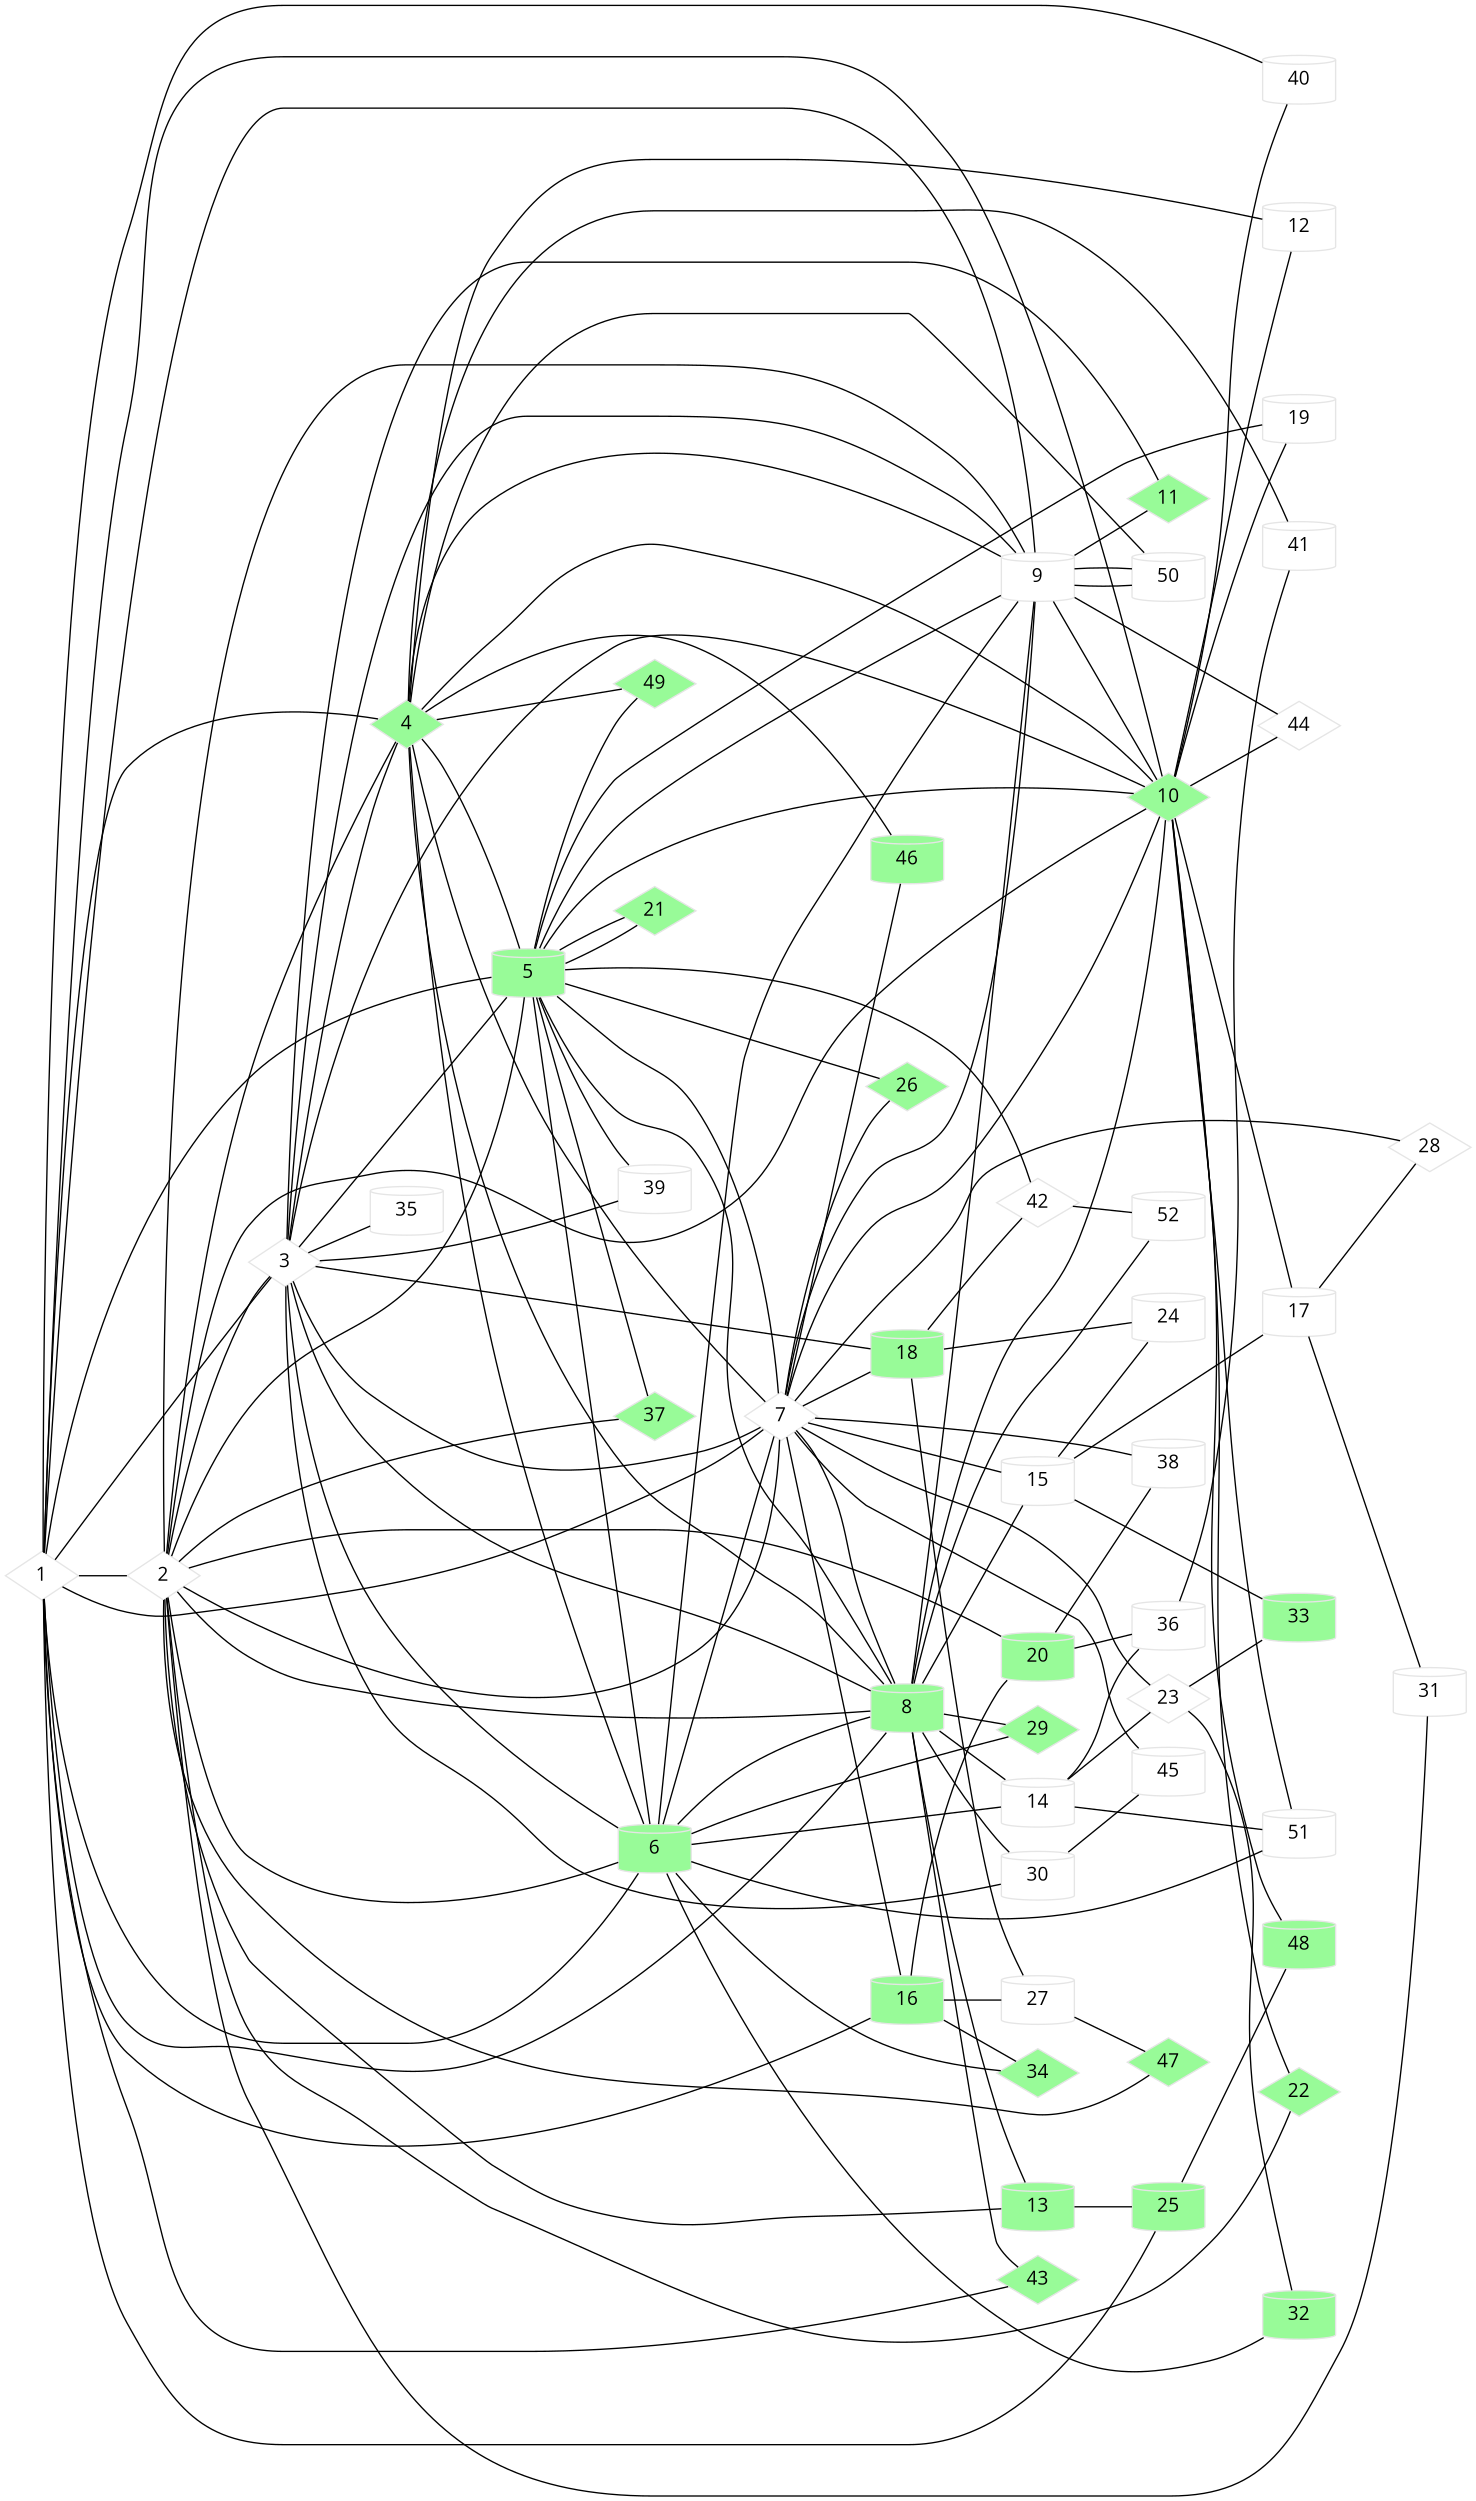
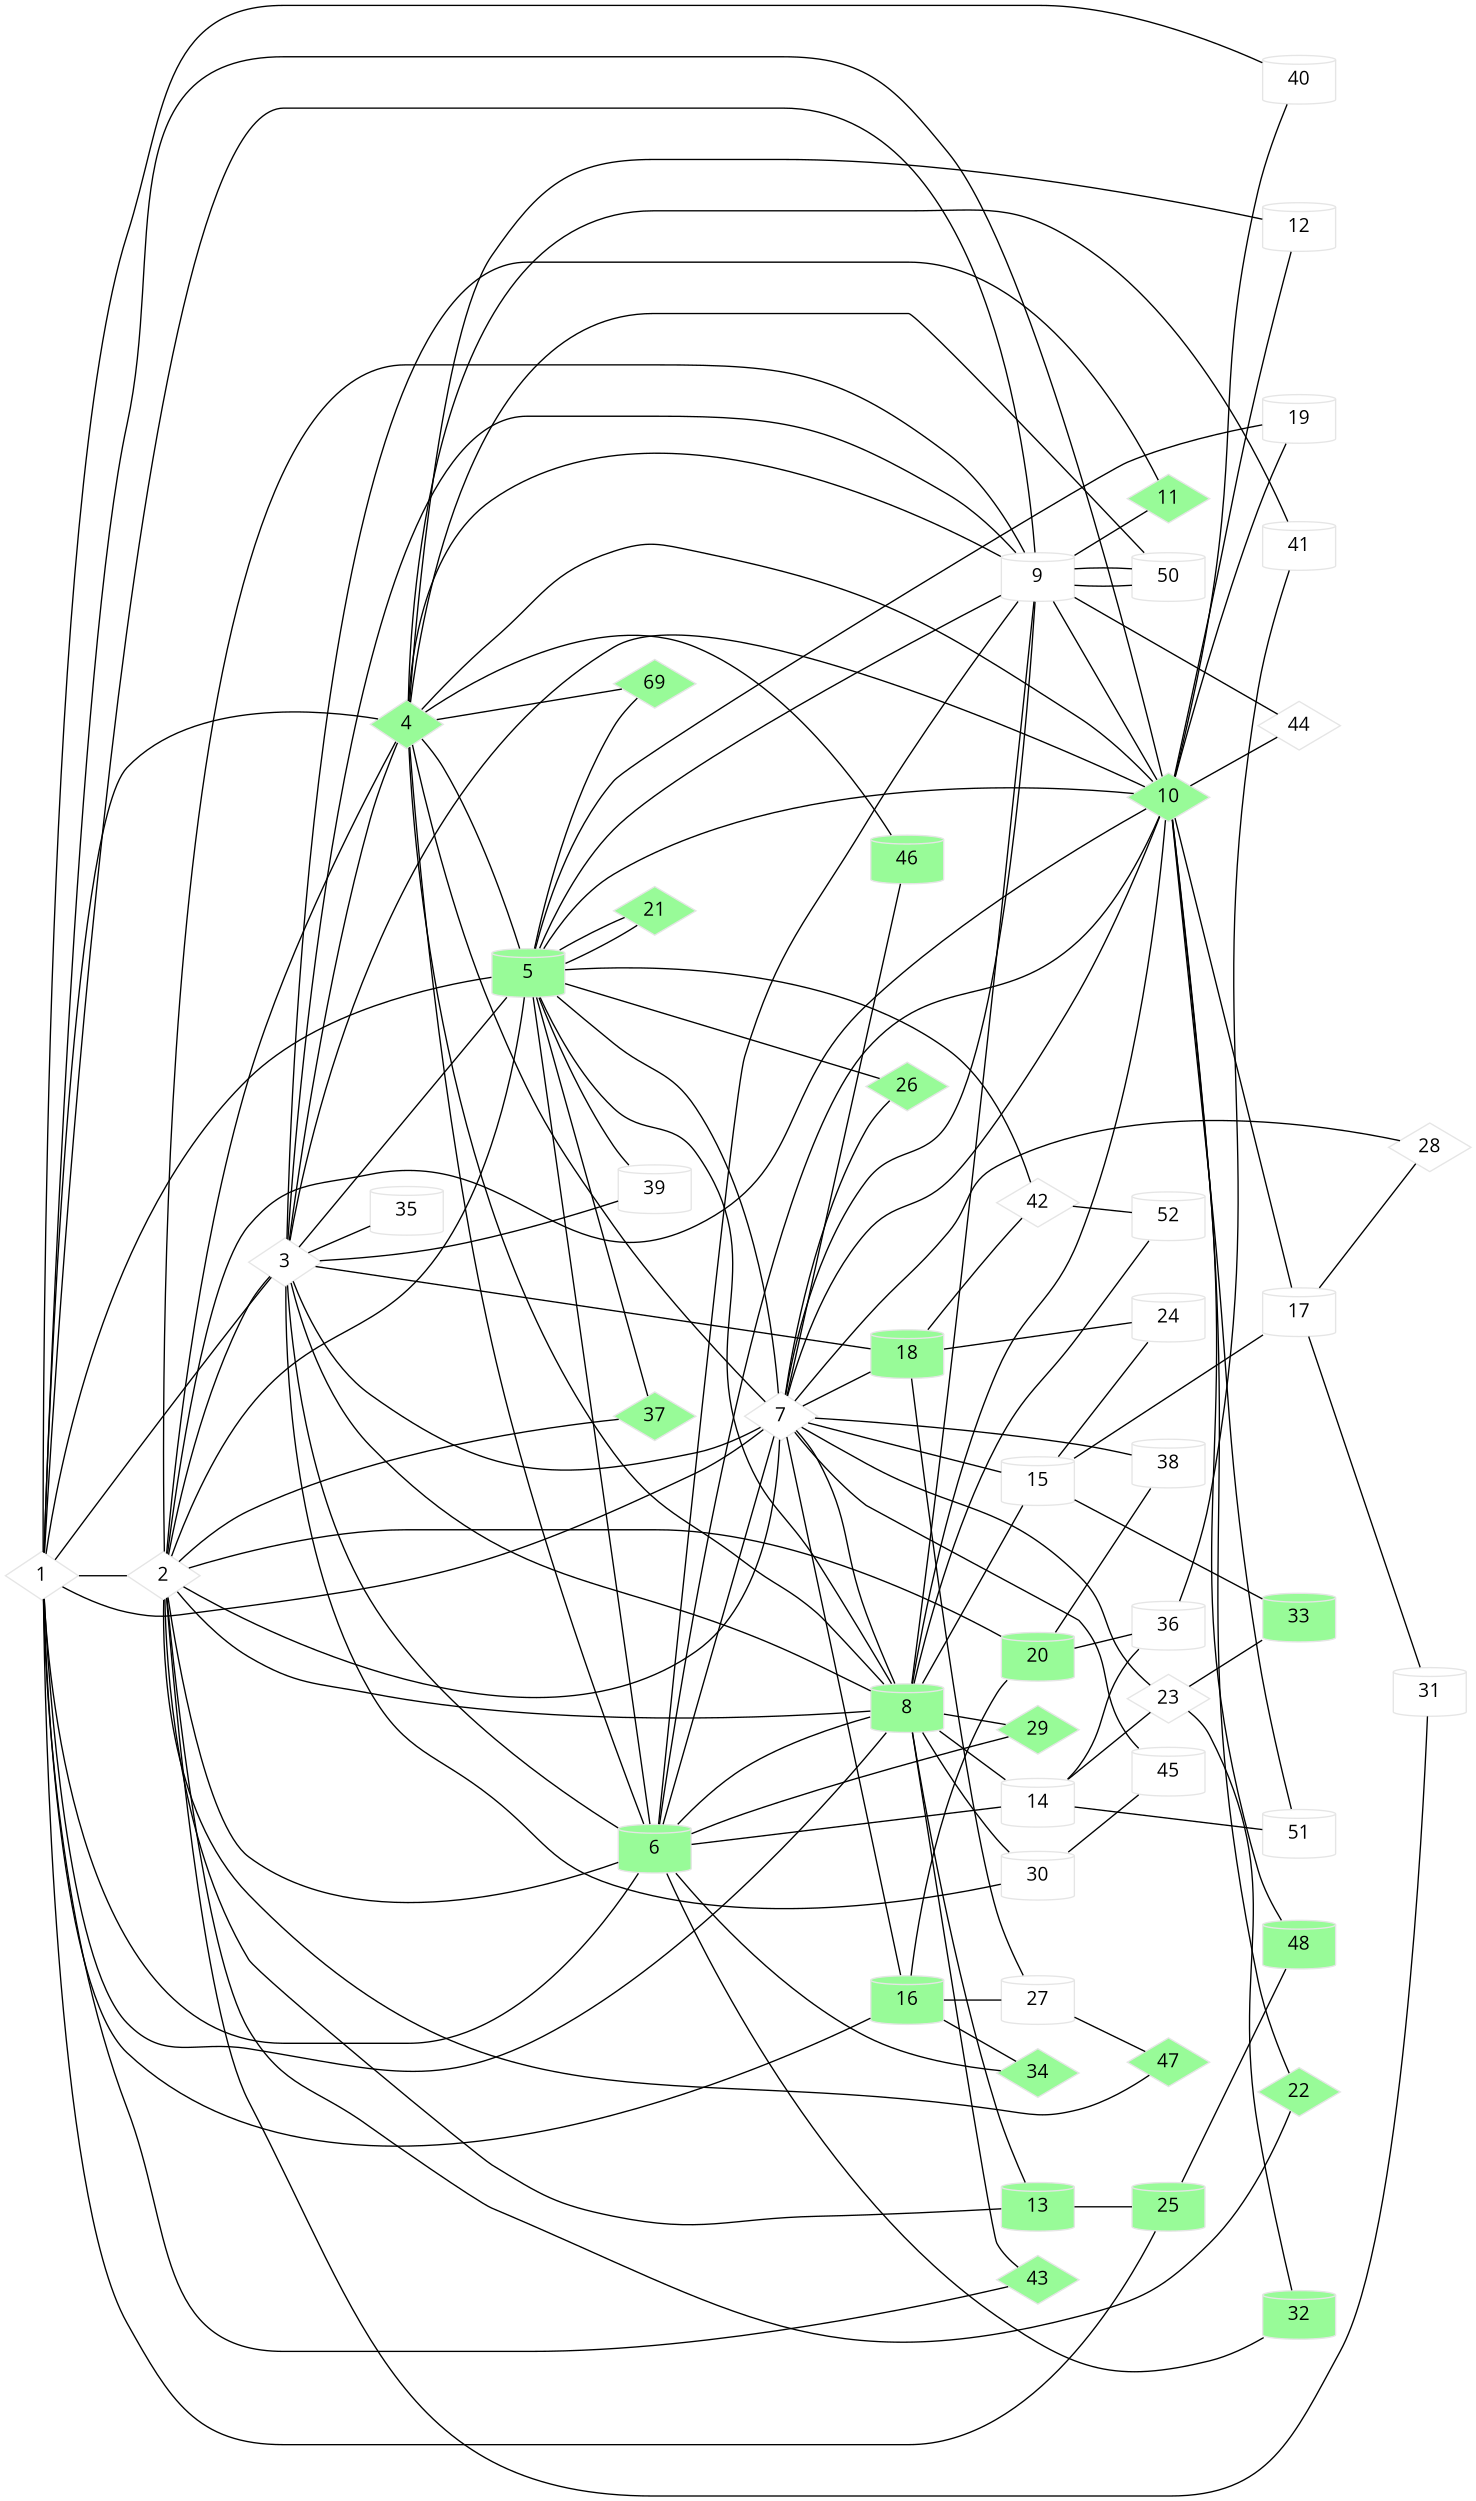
node "49": label "49" -> "69"
edge "51" -- "6": now "10" -- "6"
